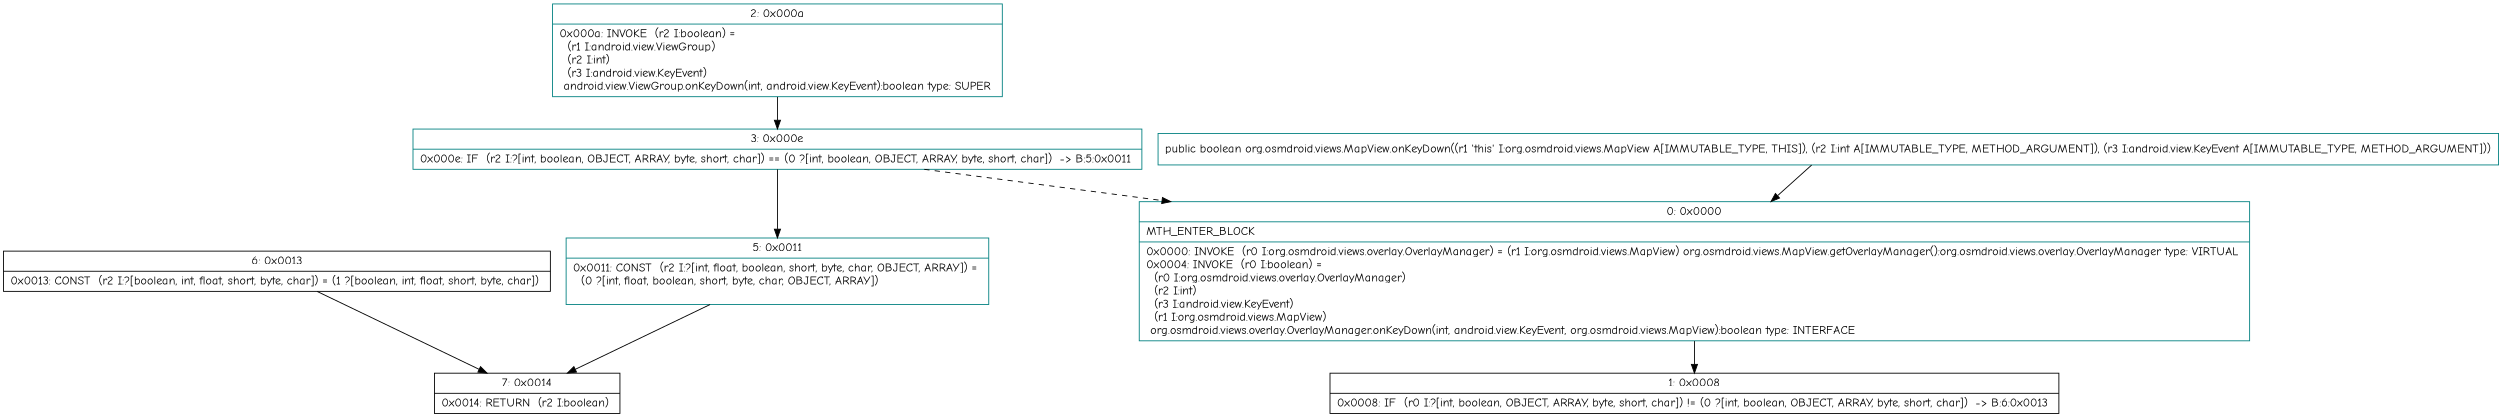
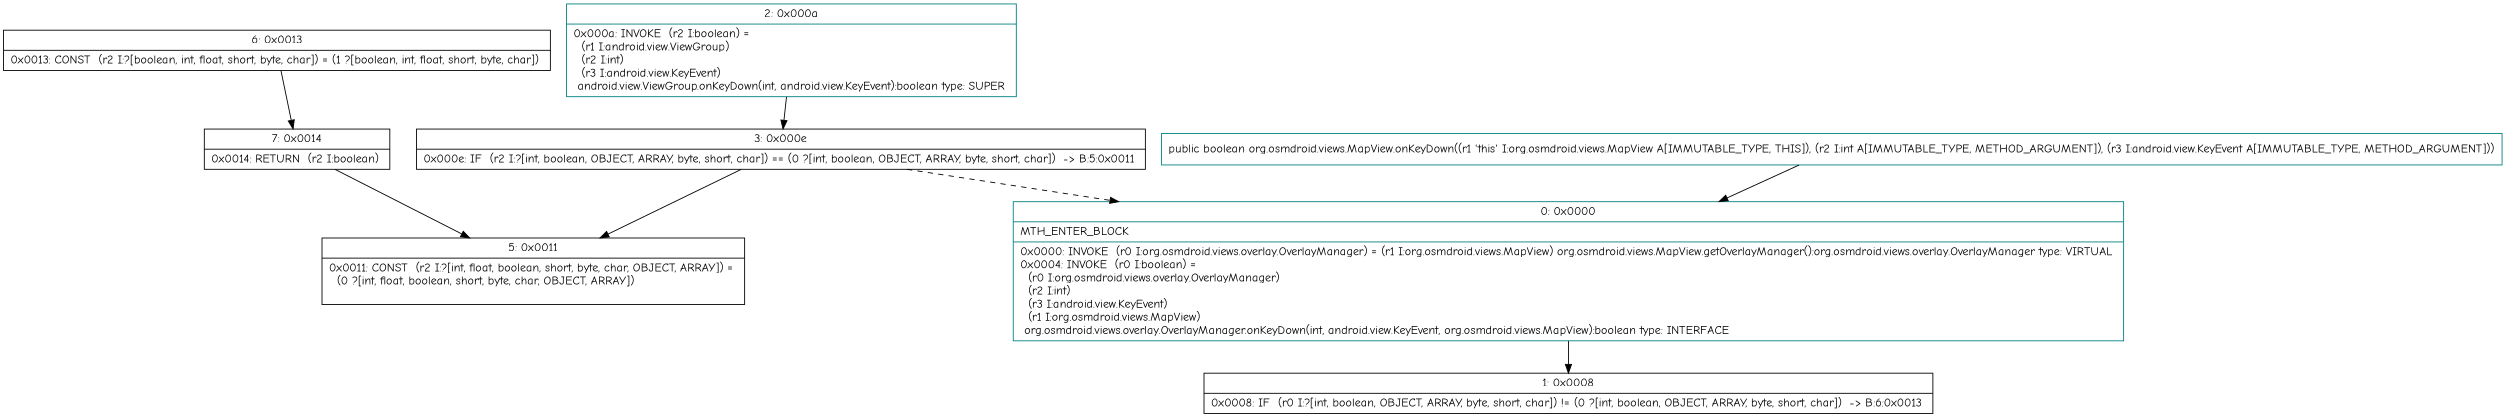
node "3: 0x000e": color teal -> black
node "5: 0x0011": color teal -> black
edge "5: 0x0011" -> "7: 0x0014": reversed
